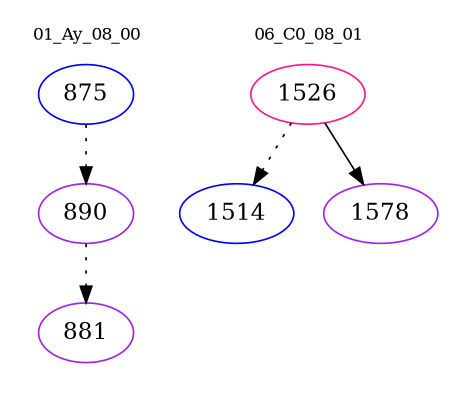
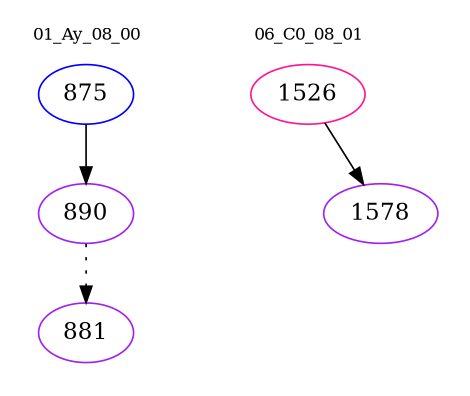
edge "875" -> "890": style dotted -> solid
node "1514": removed
